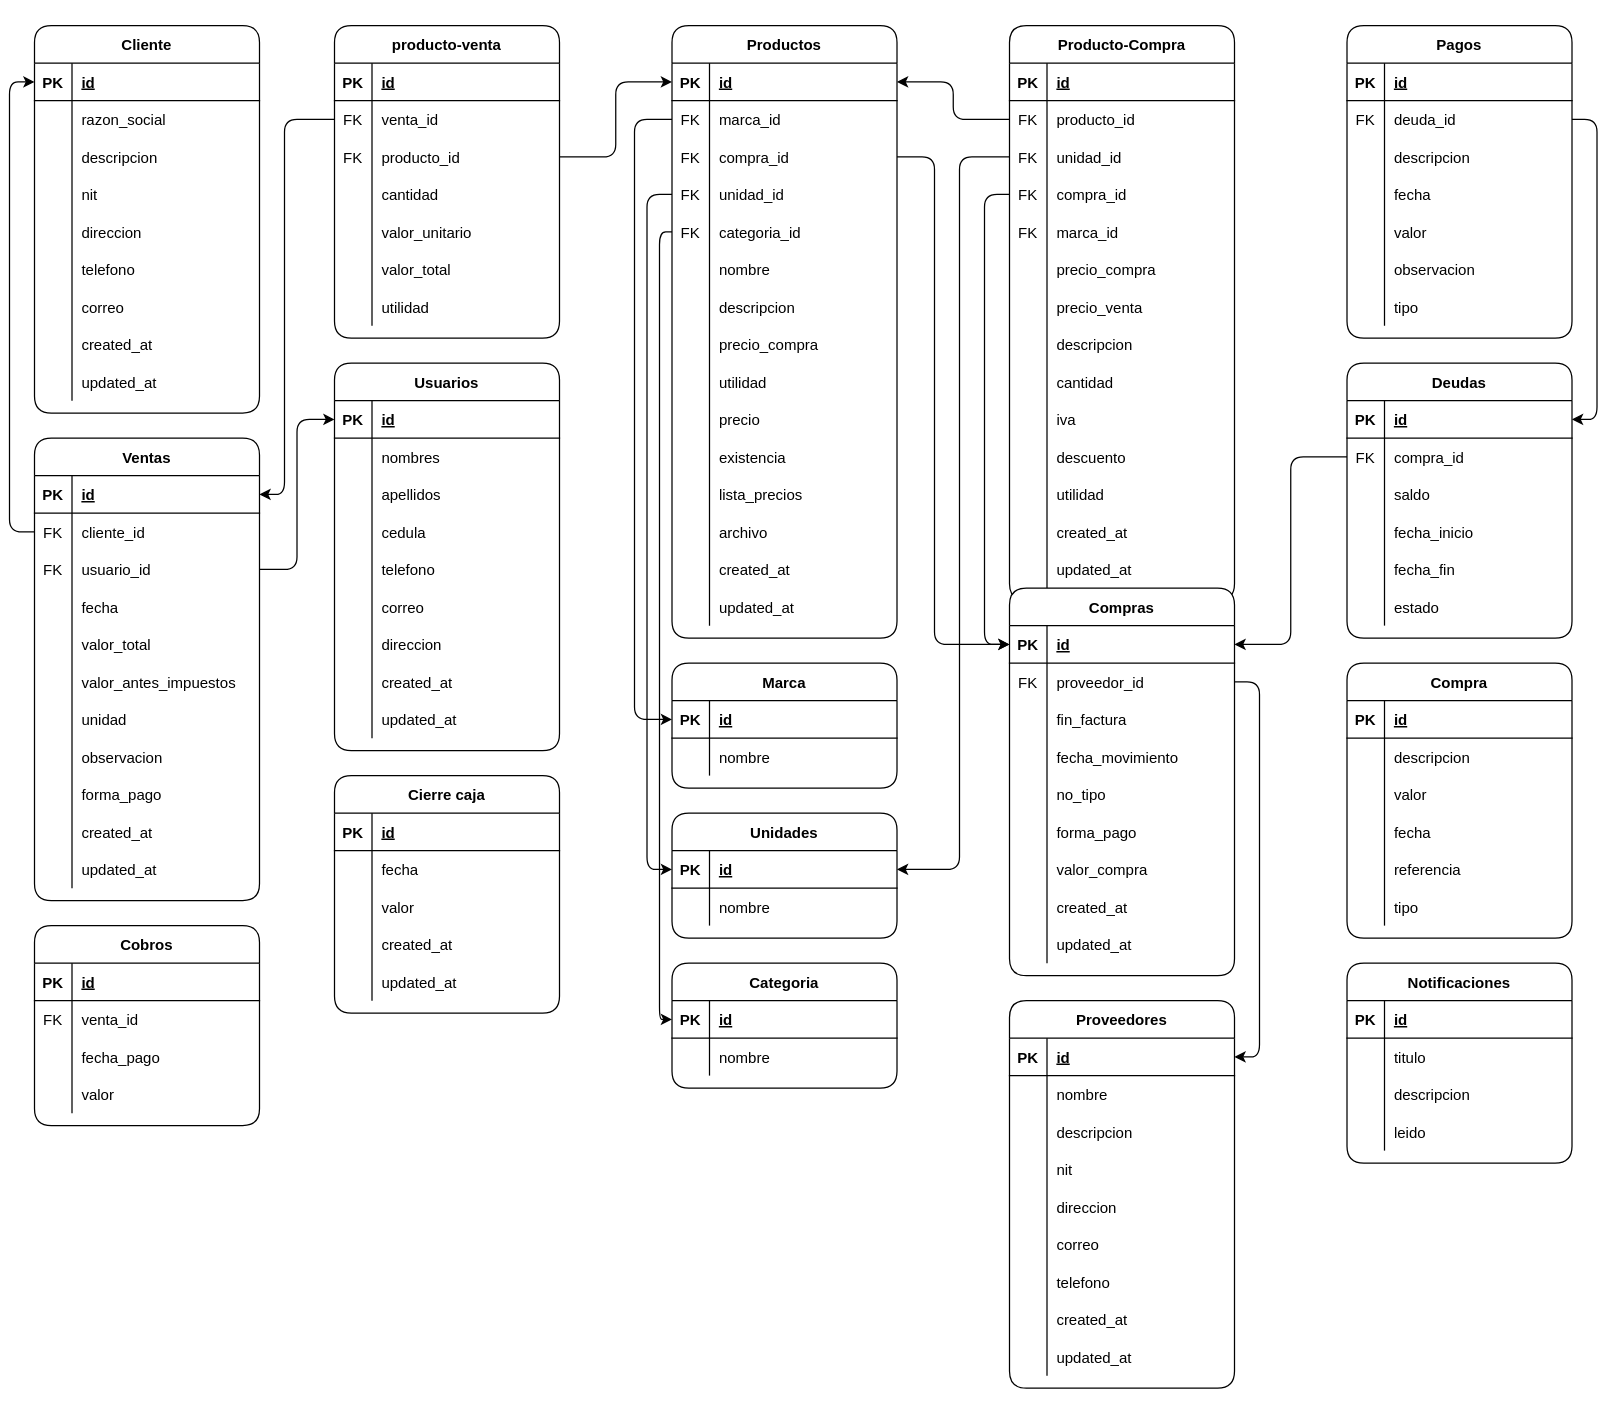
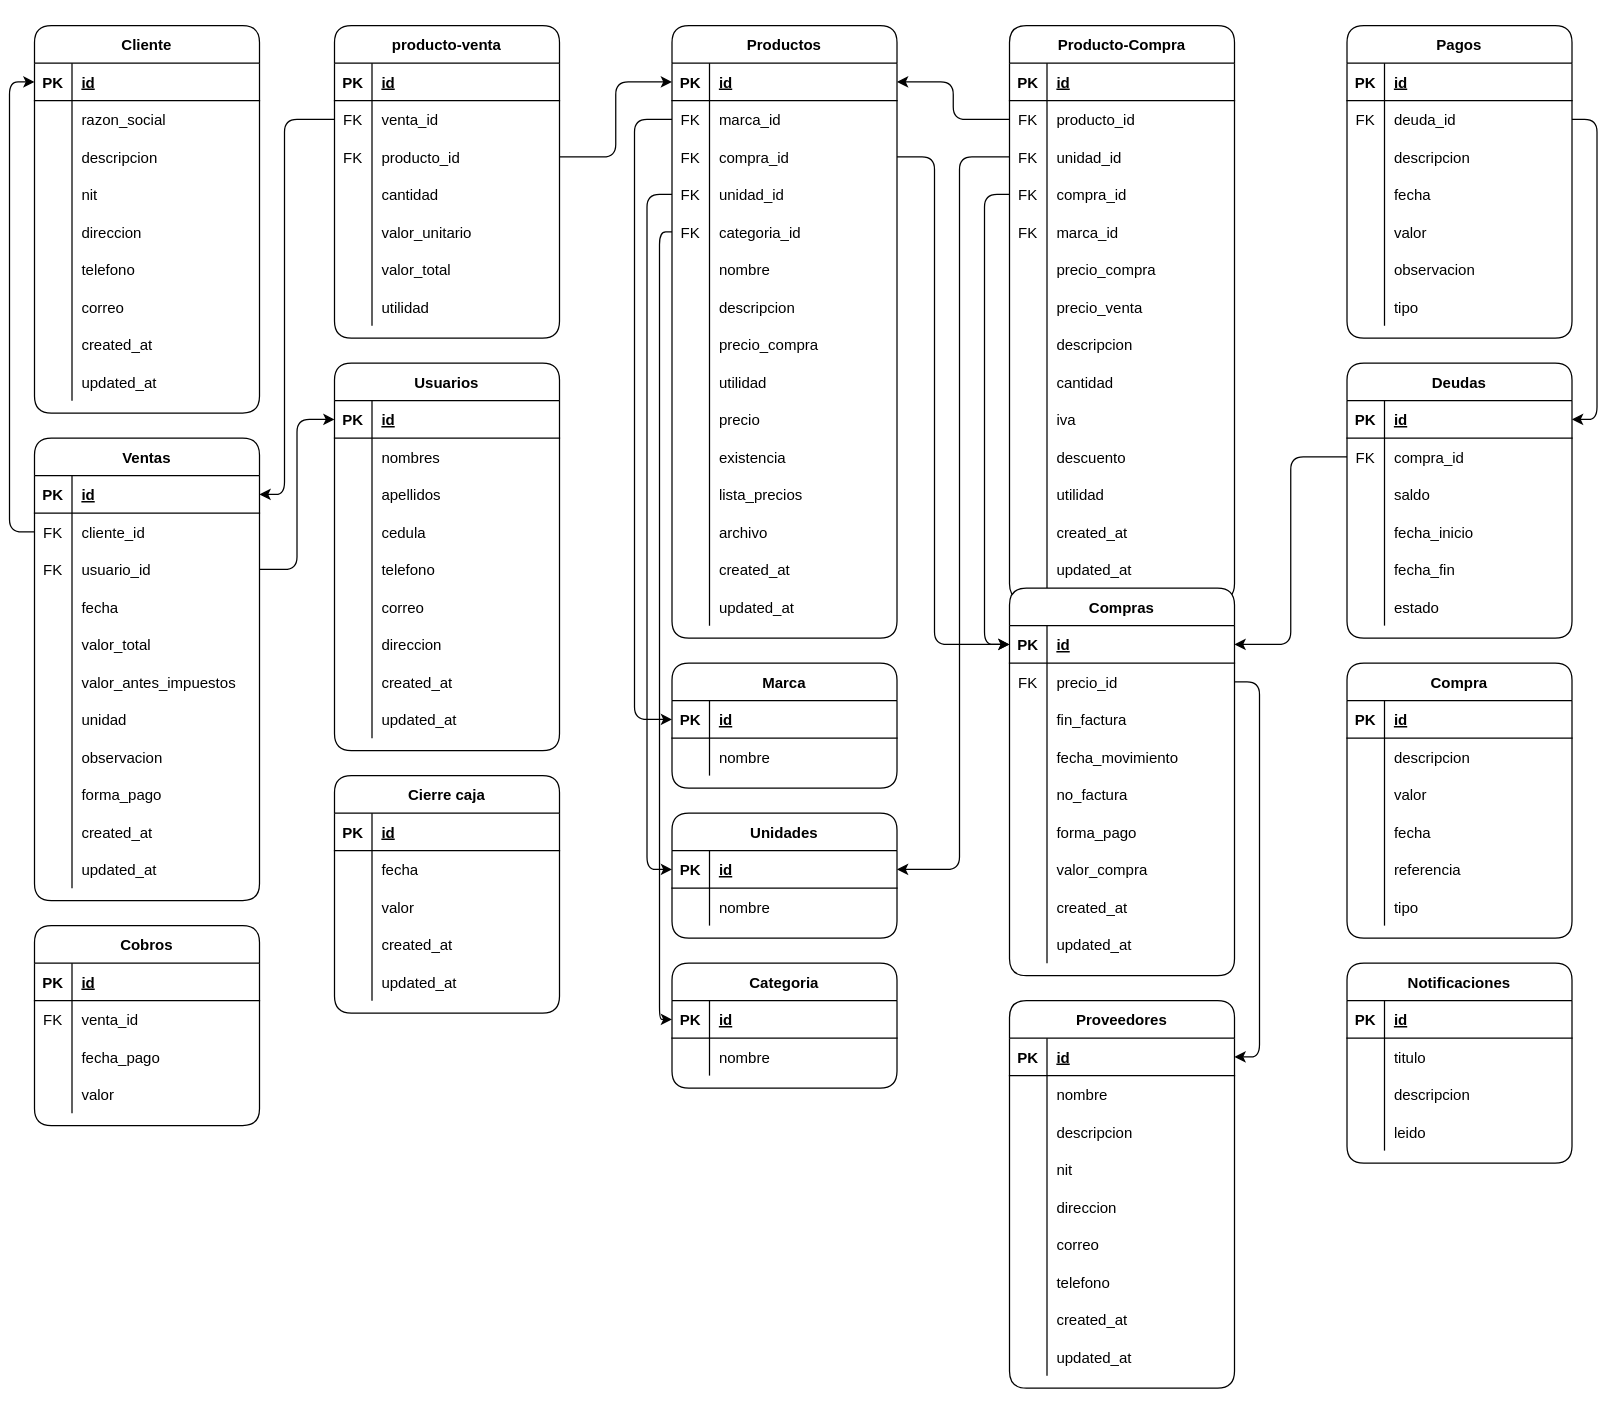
node "proveedor_id": label "proveedor_id" -> "precio_id"
node "no_tipo": label "no_tipo" -> "no_factura"
